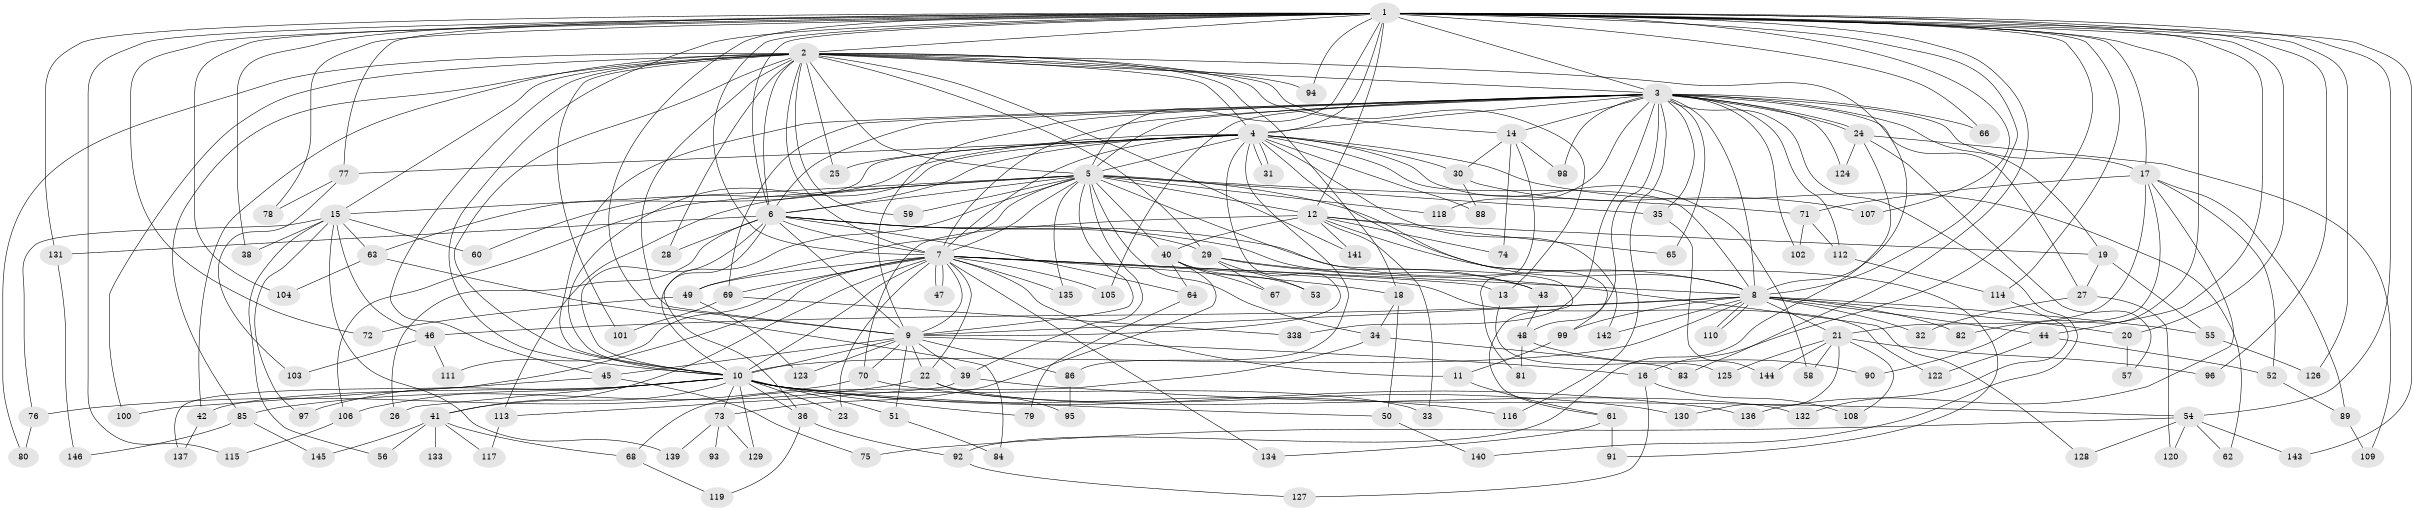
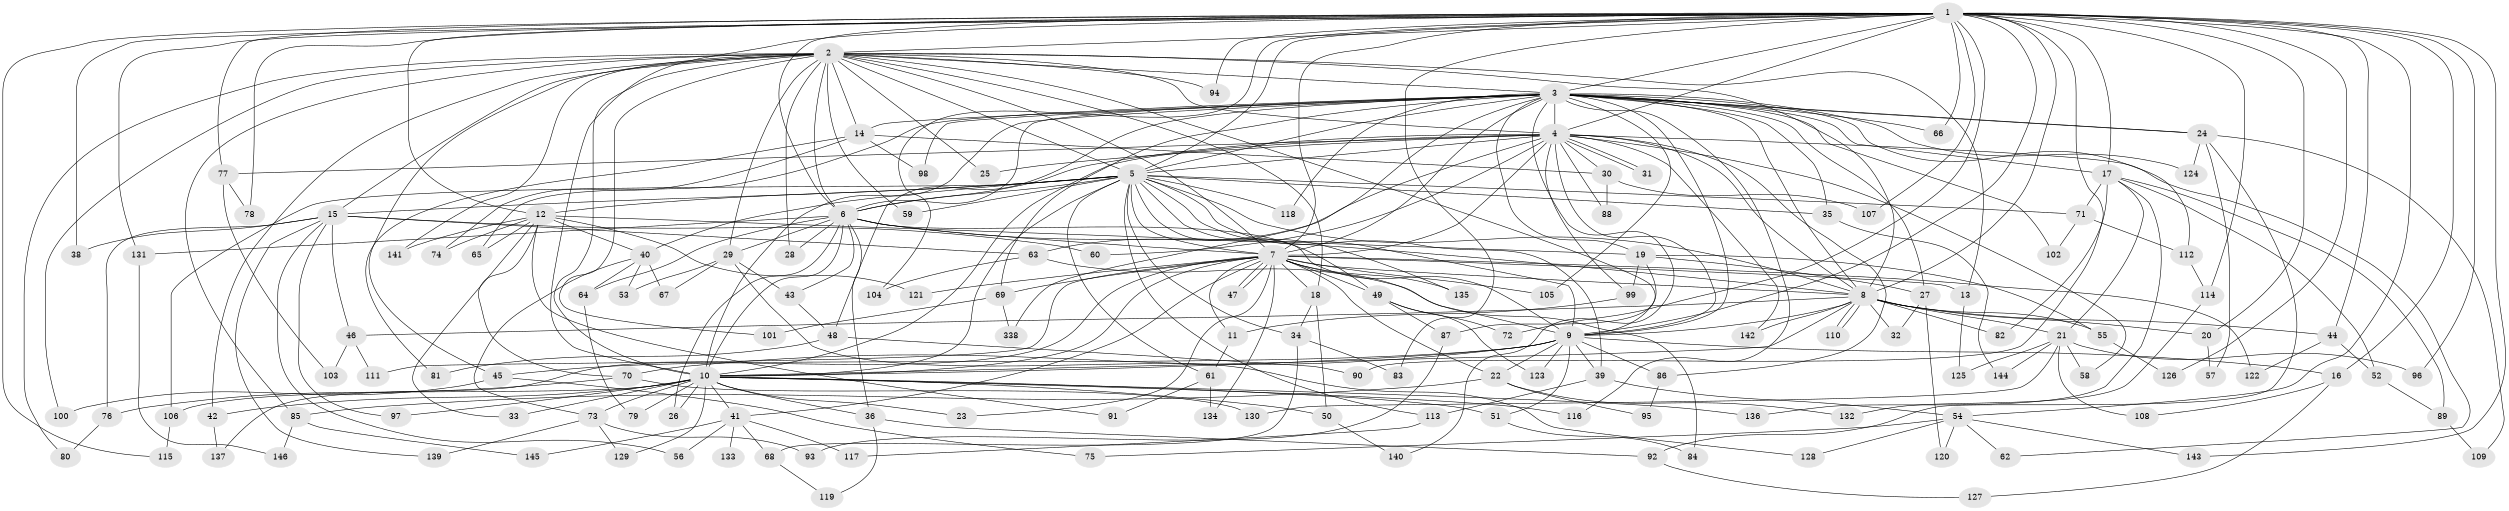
node "121": added
edge "8" -- "99": now "19" -- "99"
node "87": added
